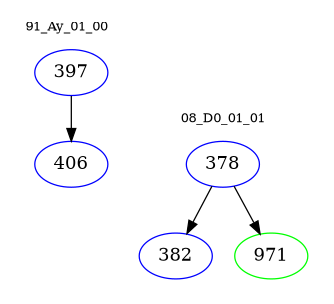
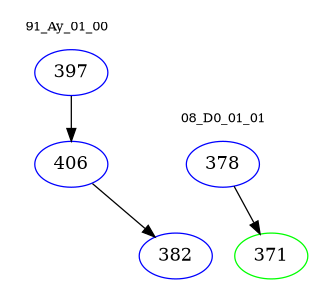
edge "378" -> "382": now "406" -> "382"
node "971": label "971" -> "371"
